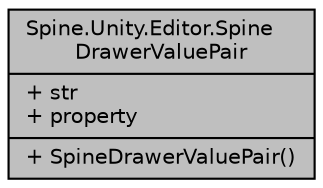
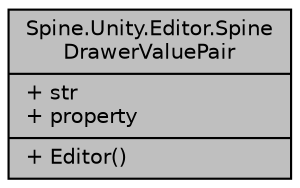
node "Spine.Unity.Editor.Spine": text "+ SpineDrawerValuePair()" -> "+ Editor()"
